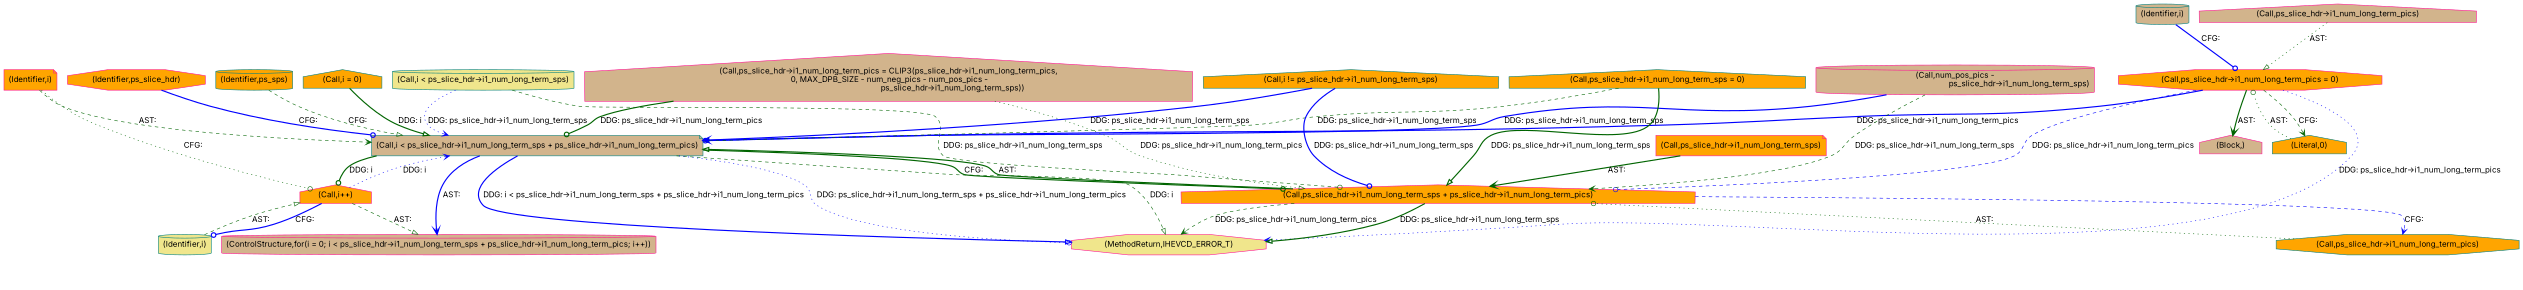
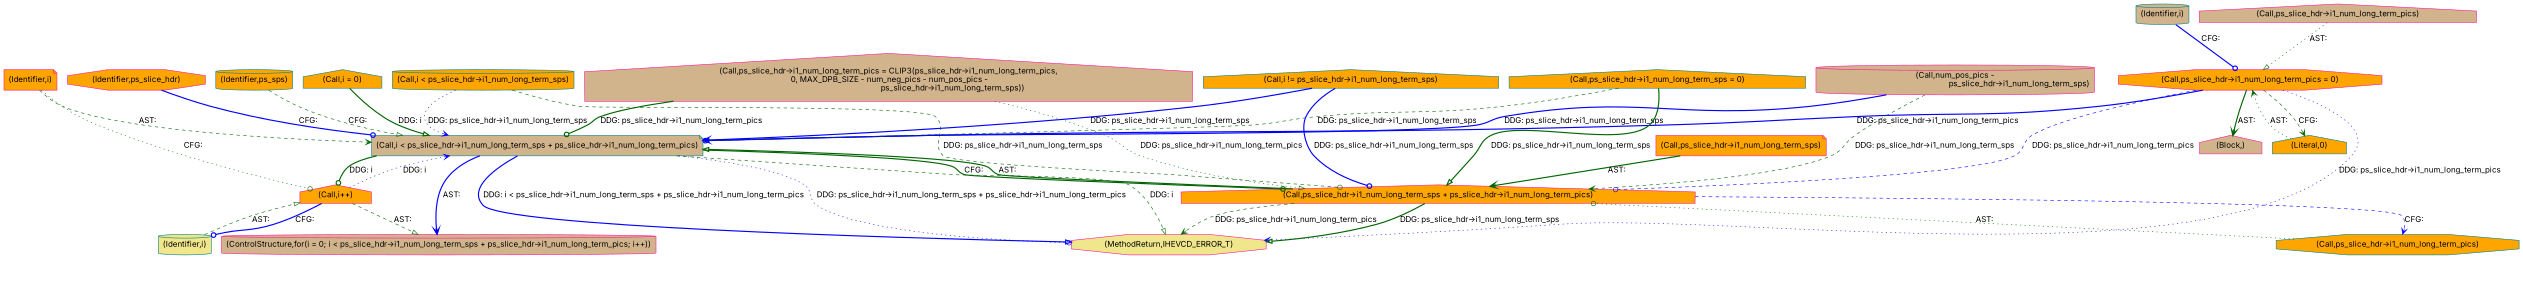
node "(Call,i < ps_slice_hdr->i1_num_long_term_sps)": fillcolor khaki -> orange
edge "(Literal,0)" -> "(Call,ps_slice_hdr->i1_num_long_term_pics = 0)": arrowhead odot -> vee
